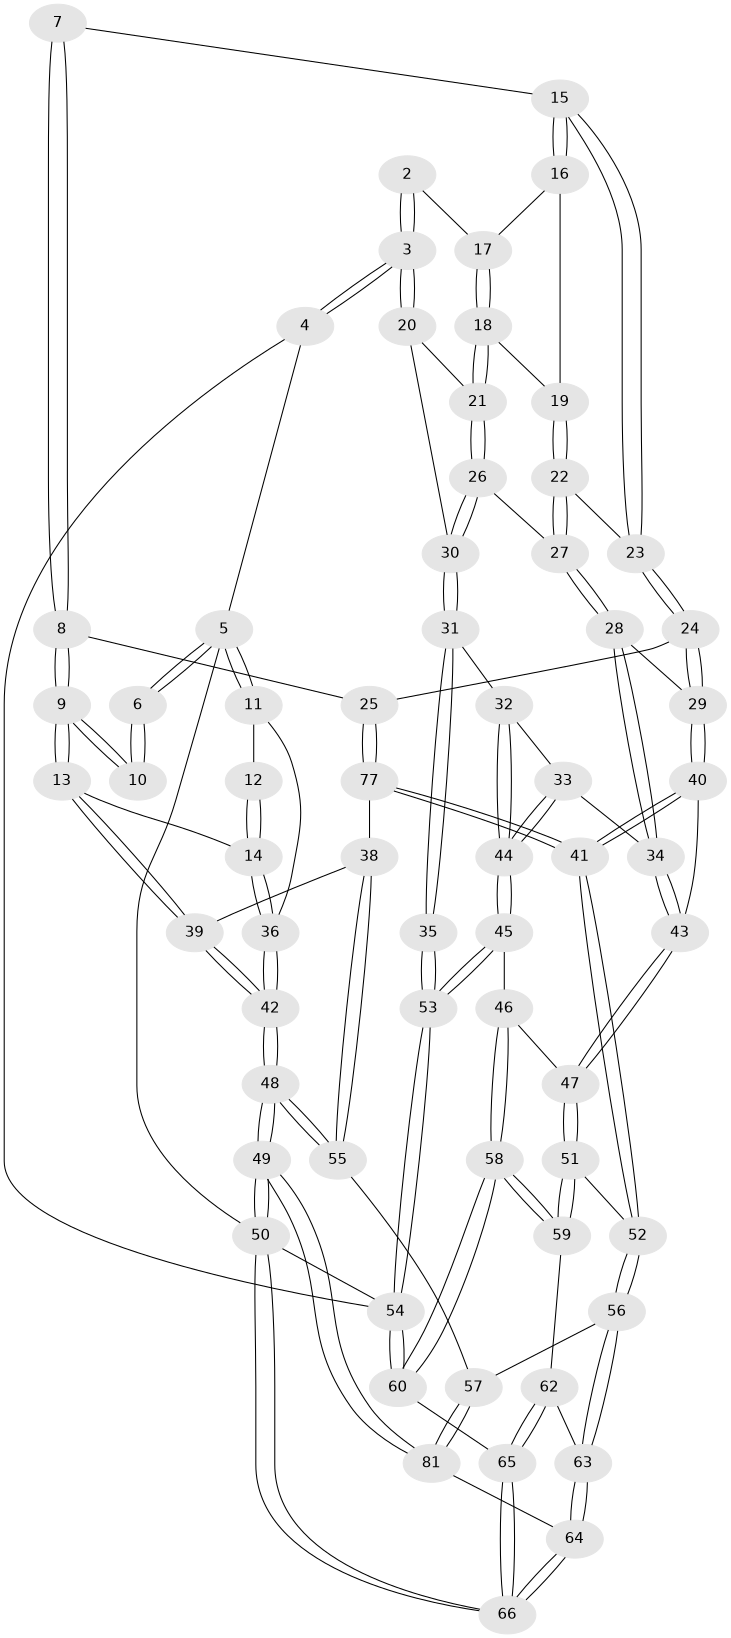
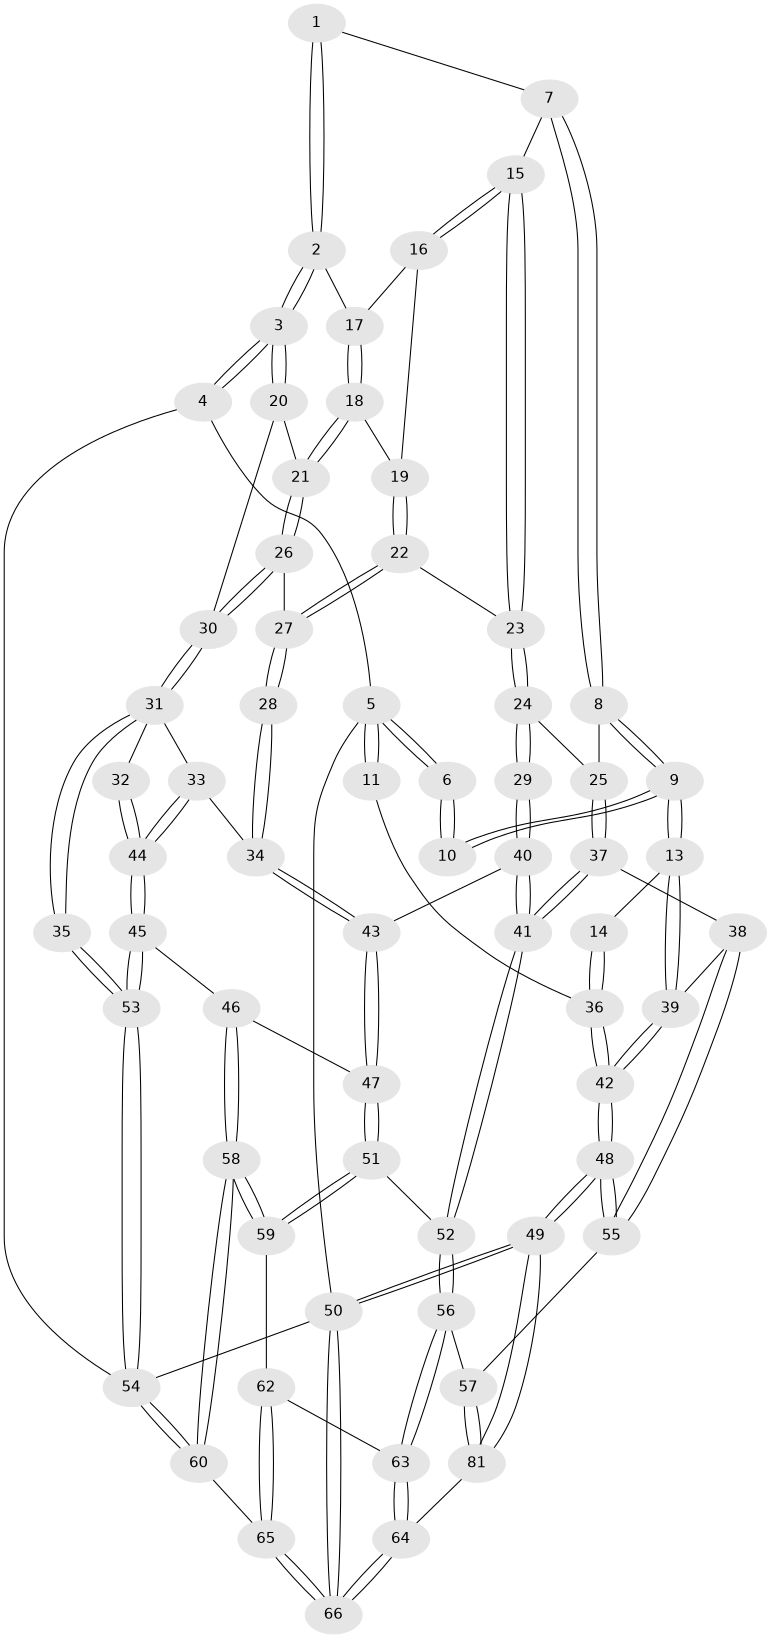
node "1": added
edge "28" -- "29": removed
edge "32" -- "33": now "31" -- "33"
node "12": removed
node "77": label "77" -> "37"
